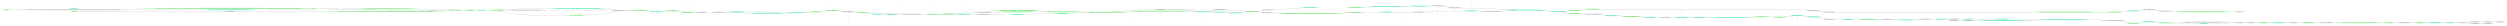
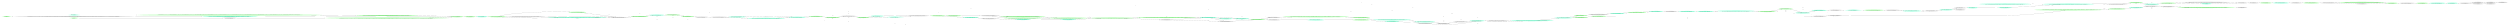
node "tuple = dstream.read()@@@86@@@['1', '0', '0']": added
node "assertEquals(tuples.size(),2)@@@24@@@['0', '0', '1']": shape ellipse -> diamond
node "DaemonStream dstream = null@@@70@@@['1', '0', '0']": removed
